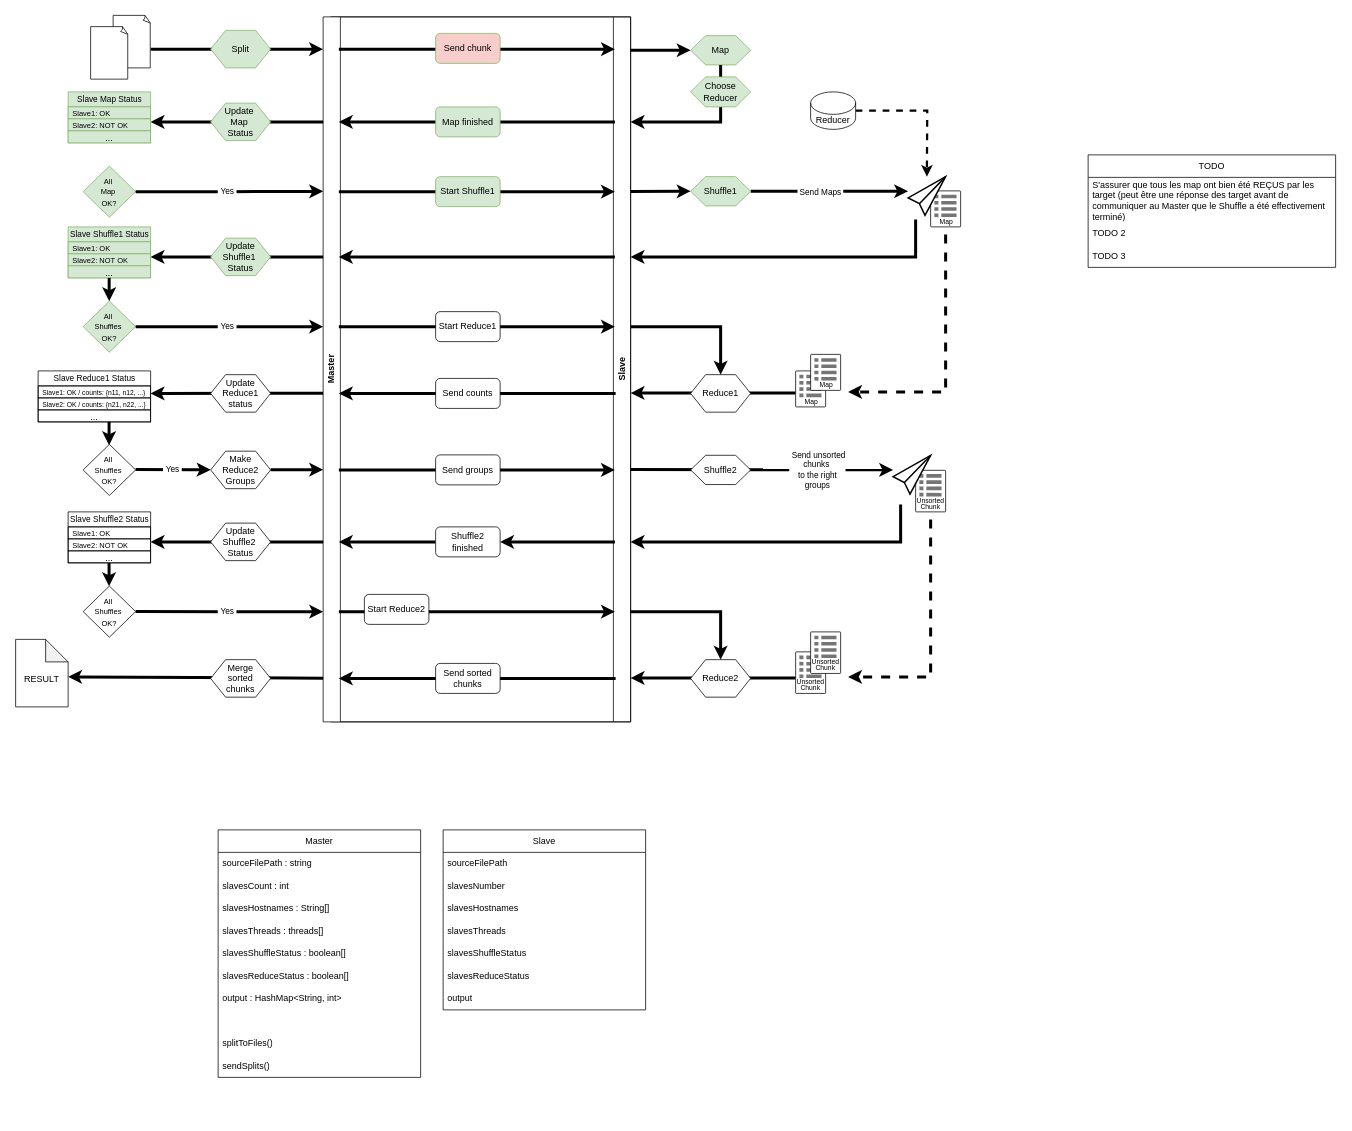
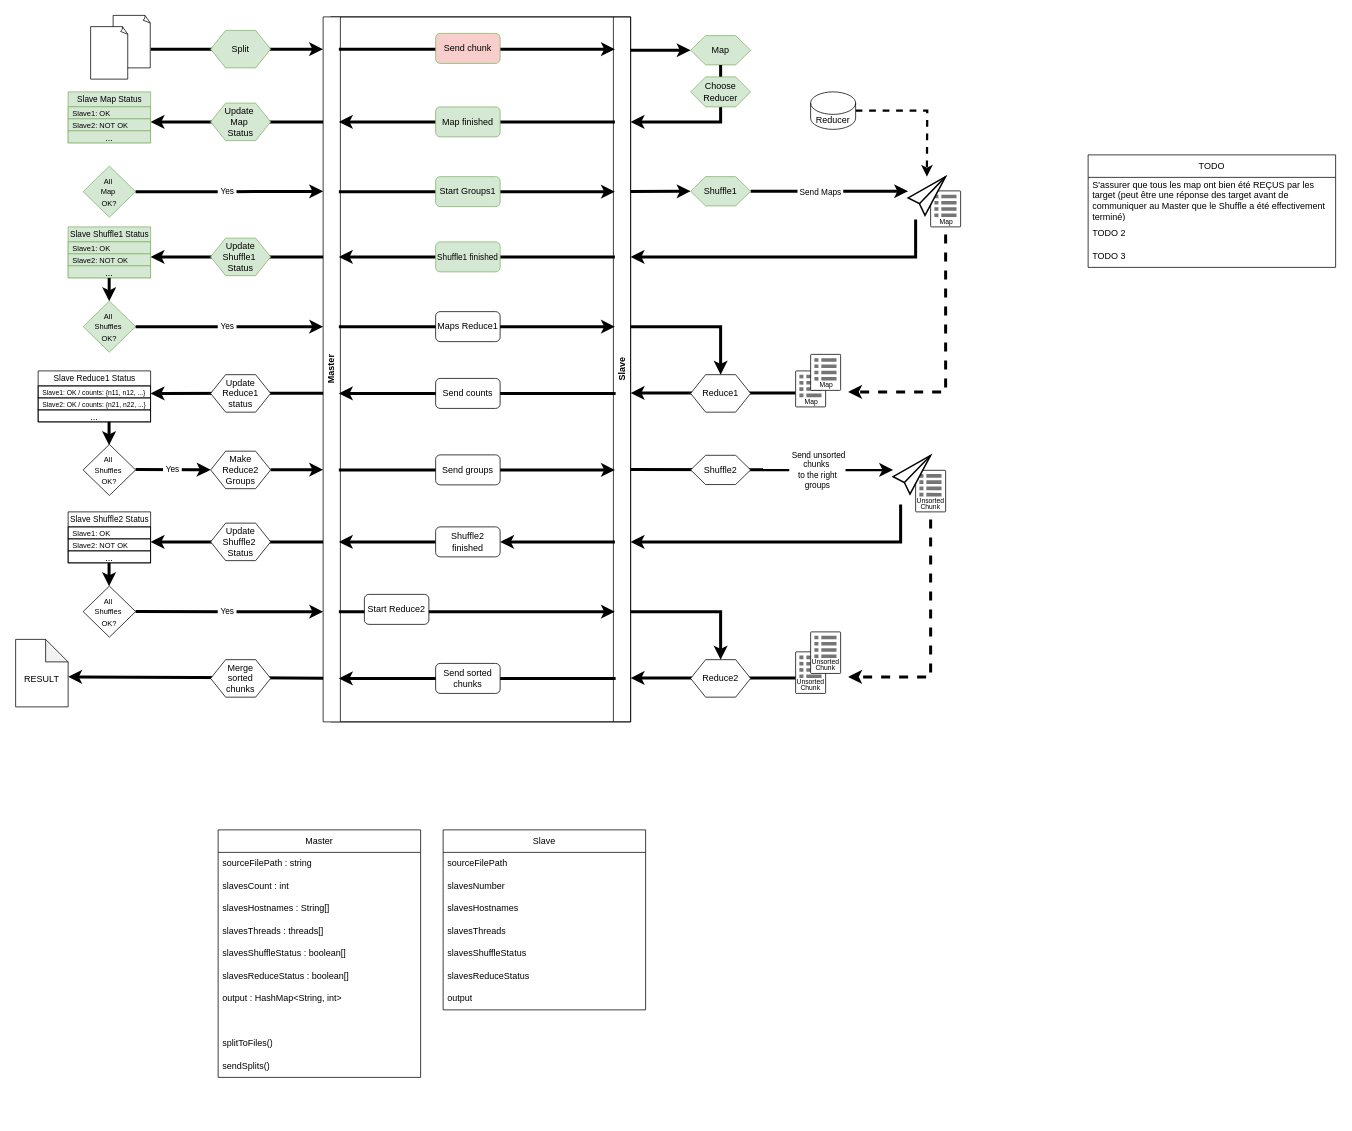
node "Start Shuffle1": label "Start Shuffle1" -> "Start Groups1"
node "Shuffle1 finished": added
node "Start Reduce1": label "Start Reduce1" -> "Maps Reduce1"
